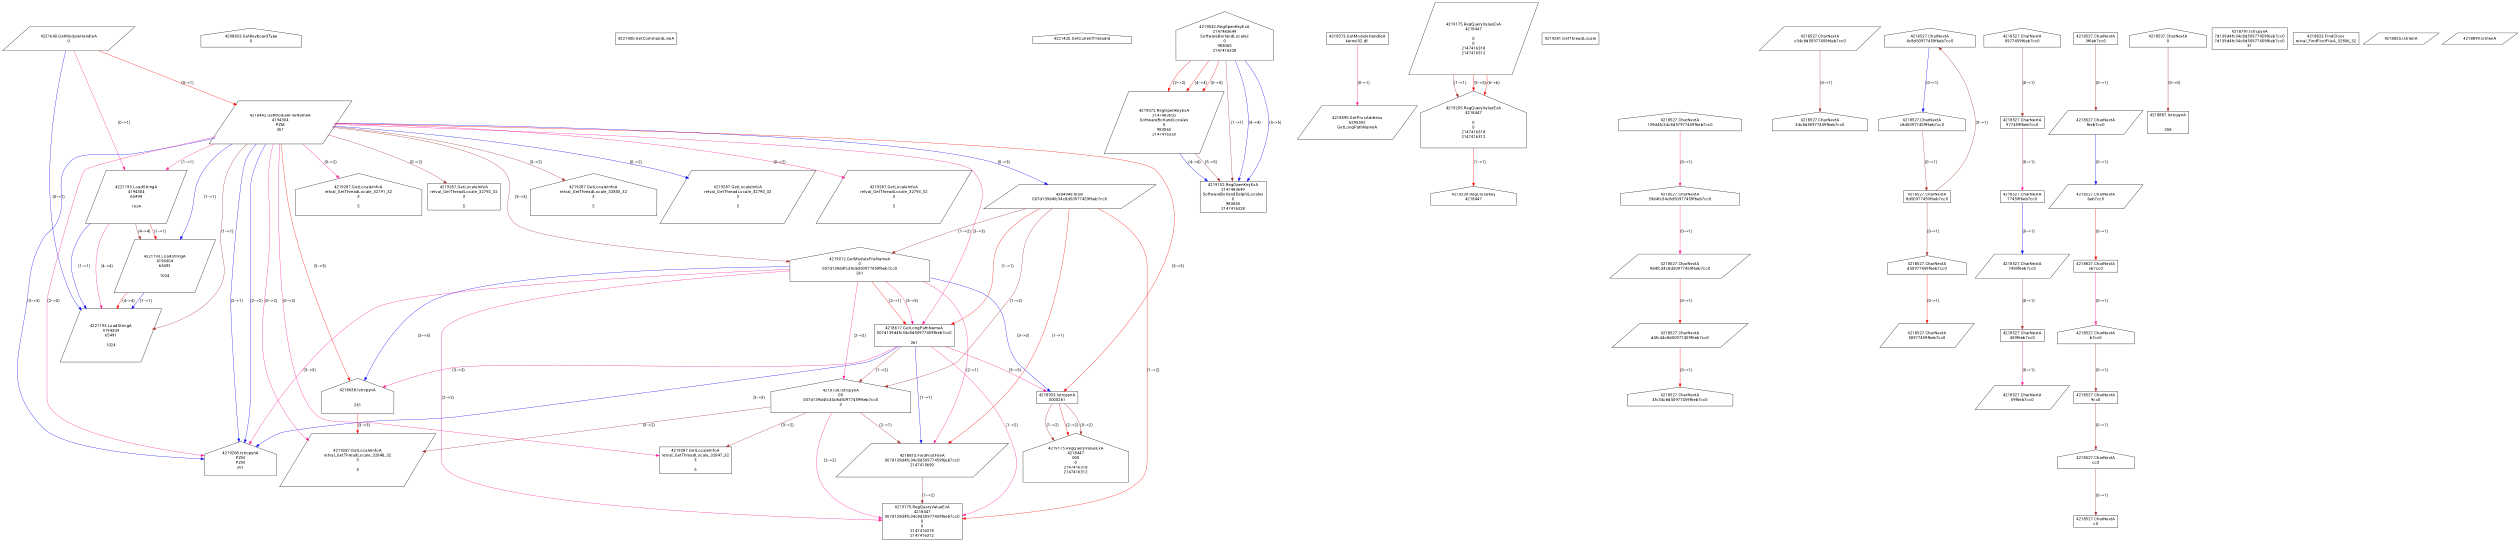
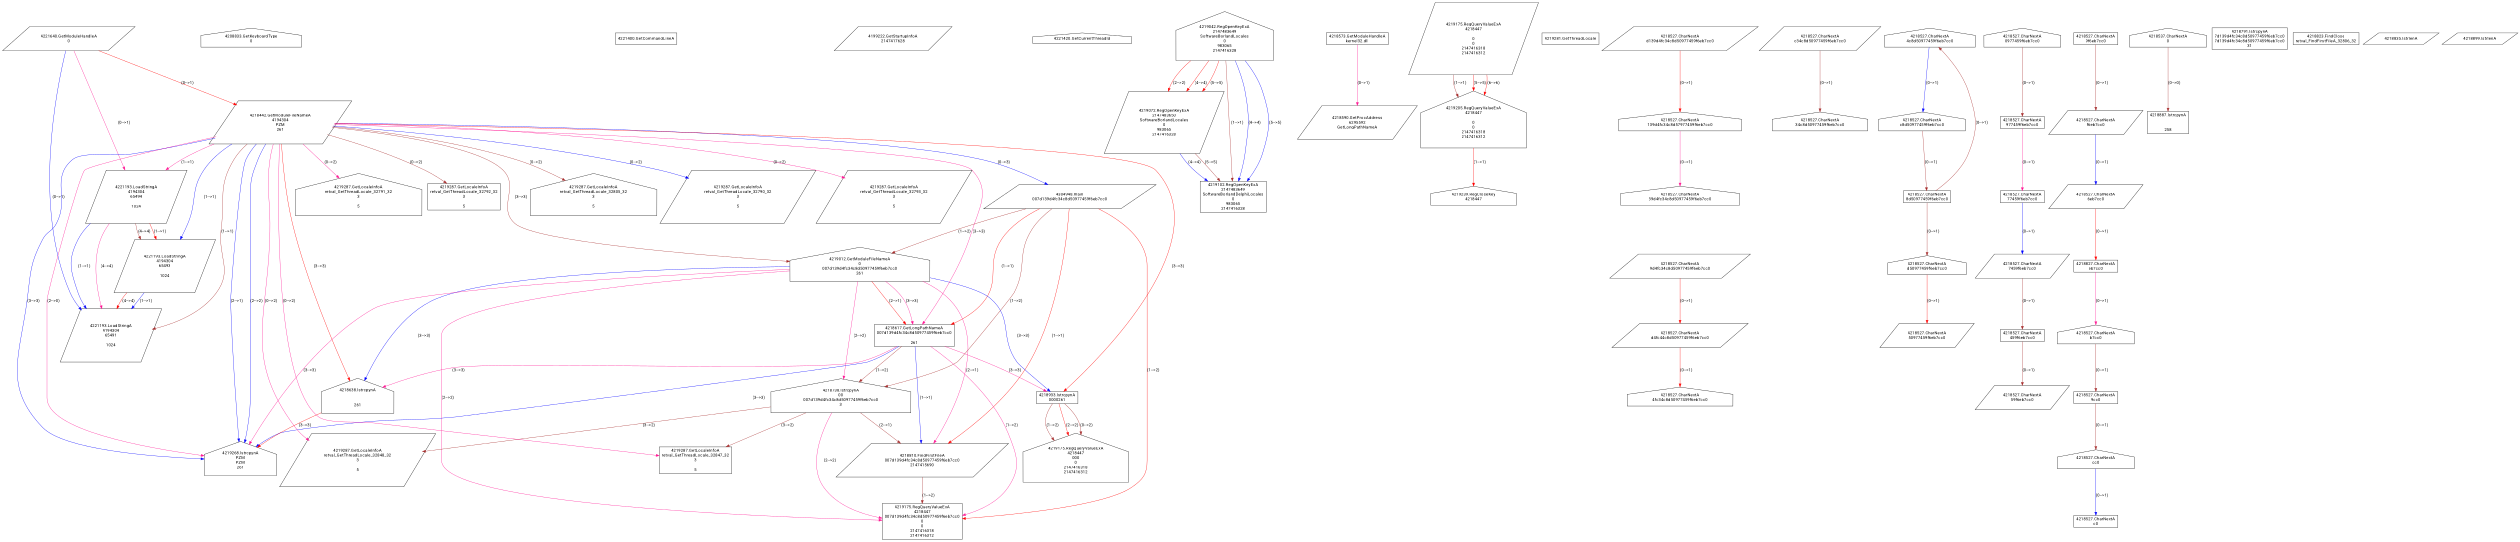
node "4199222.GetStartupInfoA 2147417628": added
node "4218527.CharNextA d139d4fc34c8d50977459f6eb7cc0": added
edge "4218527.CharNextA 39d4fc34c8d50977459f6eb7cc0" -> "4218527.CharNextA 9d4fc34c8d50977459f6eb7cc0": removed, label "(0-->1)"
edge "4218527.CharNextA 459f6eb7cc0" -> "4218527.CharNextA 59f6eb7cc0": color deeppink -> brown
edge "4218638.lstrcpynA 261" -> "4219287.GetLocaleInfoA retval_GetThreadLocale_32848_32 3 5": now "4218638.lstrcpynA 261" -> "4219268.lstrcpynA PZM PZM 261"
edge "4218527.CharNextA cc0" -> "4218527.CharNextA c0": color brown -> blue
